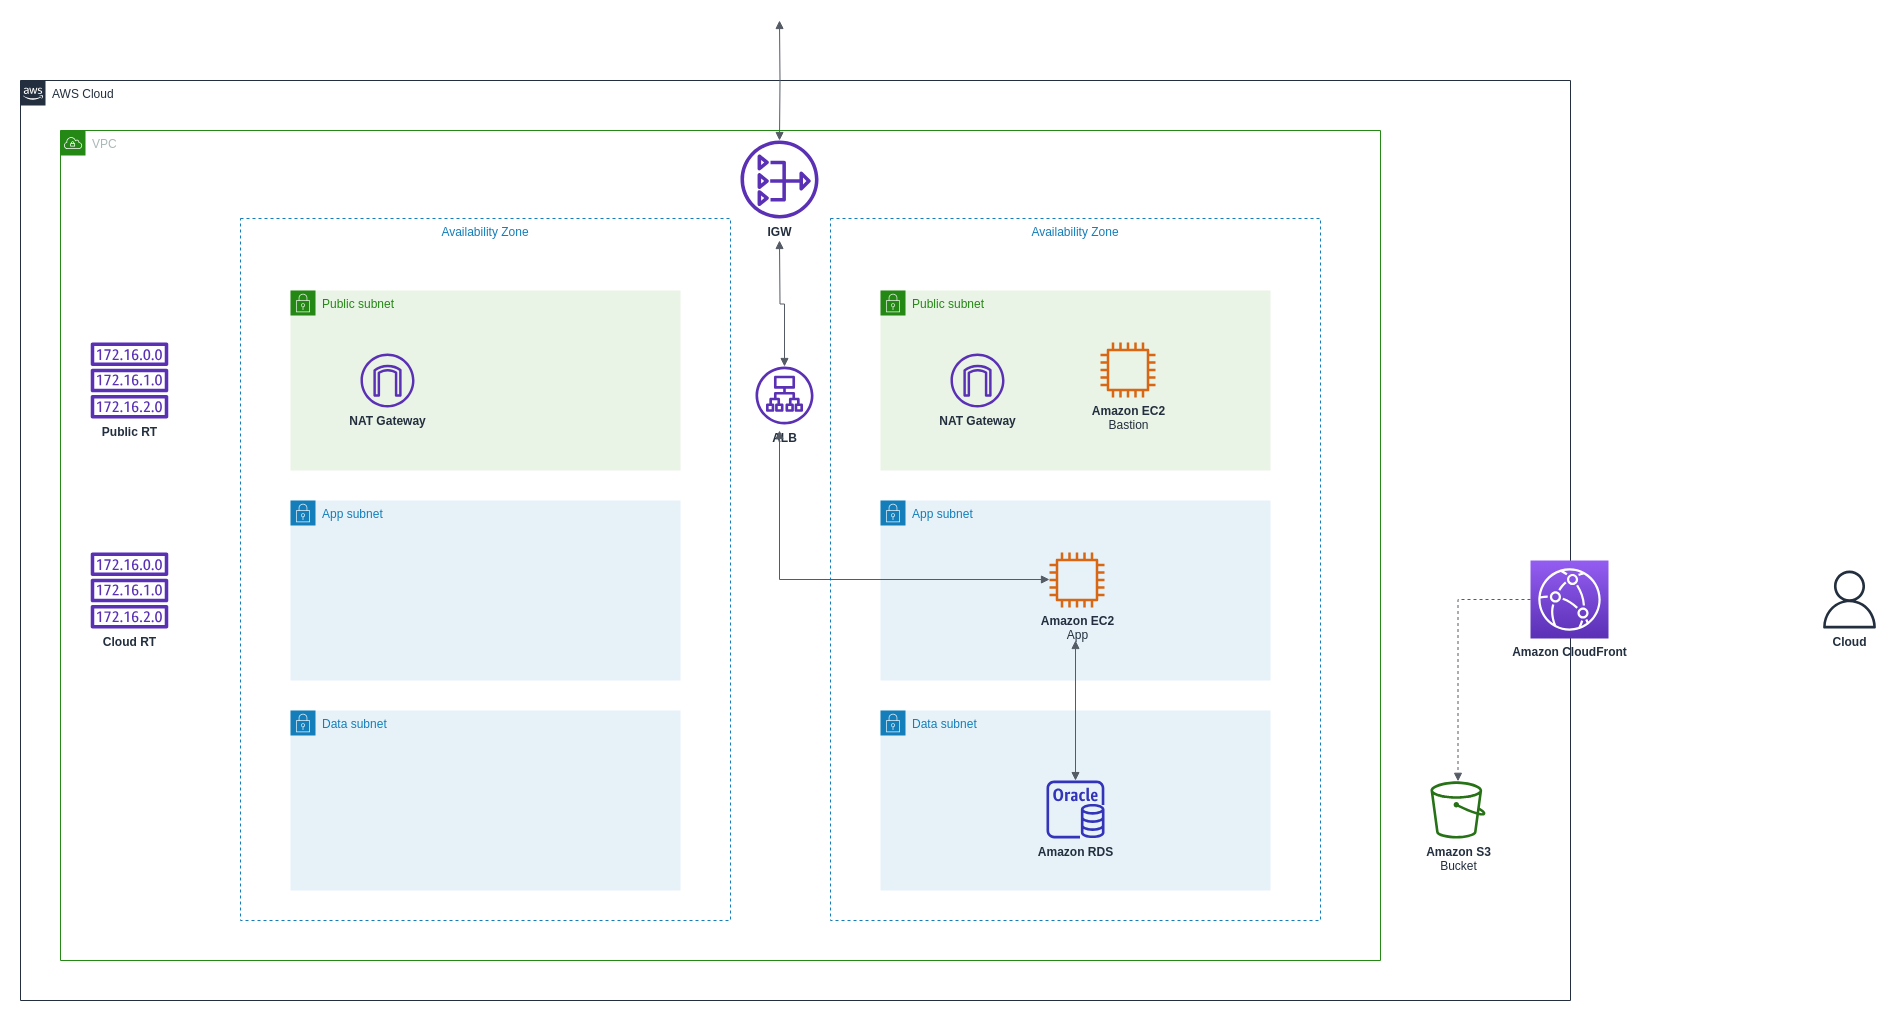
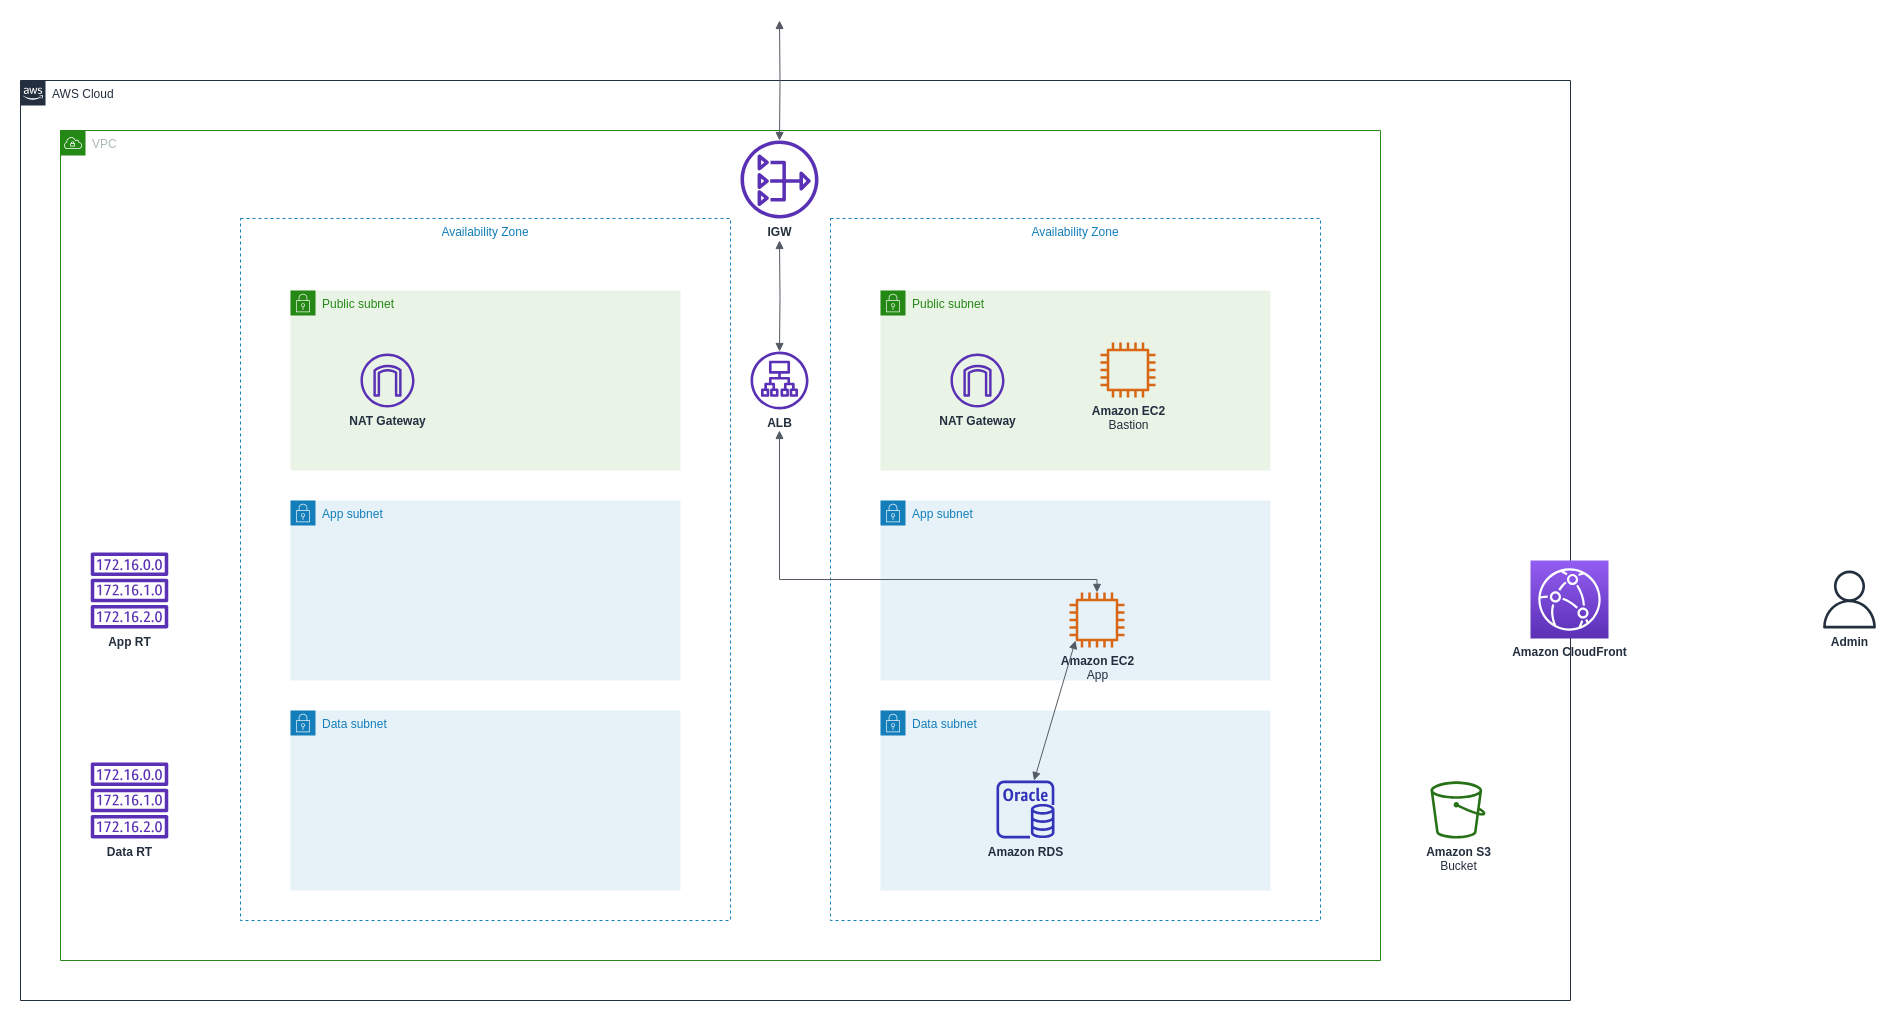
node "Public RT": removed
node "ALB": moved (785, 396) -> (780, 381)
node "Amazon EC2 App": moved (1077, 580) -> (1097, 620)
node "Cloud RT": label "Cloud RT" -> "App RT"
node "Cloud": label "Cloud" -> "Admin"
edge "Amazon CloudFront" -> "Amazon S3 Bucket": removed
node "Data RT": added
node "Amazon RDS": moved (1076, 810) -> (1026, 810)
